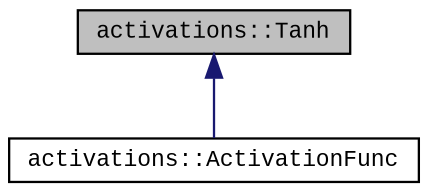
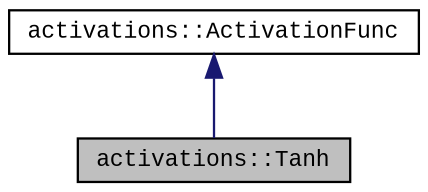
edge "activations::ActivationFunc" -> "activations::Tanh": reversed
